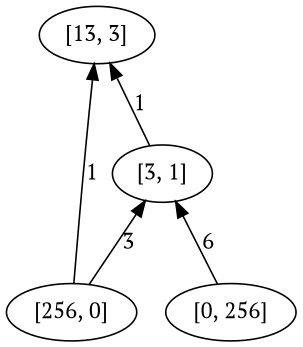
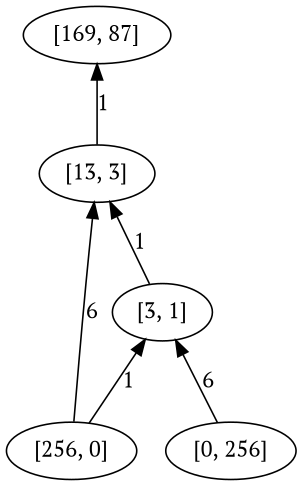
node "[169, 87]": added
edge "[256, 0]" -> "[13, 3]": label "1" -> "6"
edge "[256, 0]" -> "[3, 1]": label "3" -> "1"
